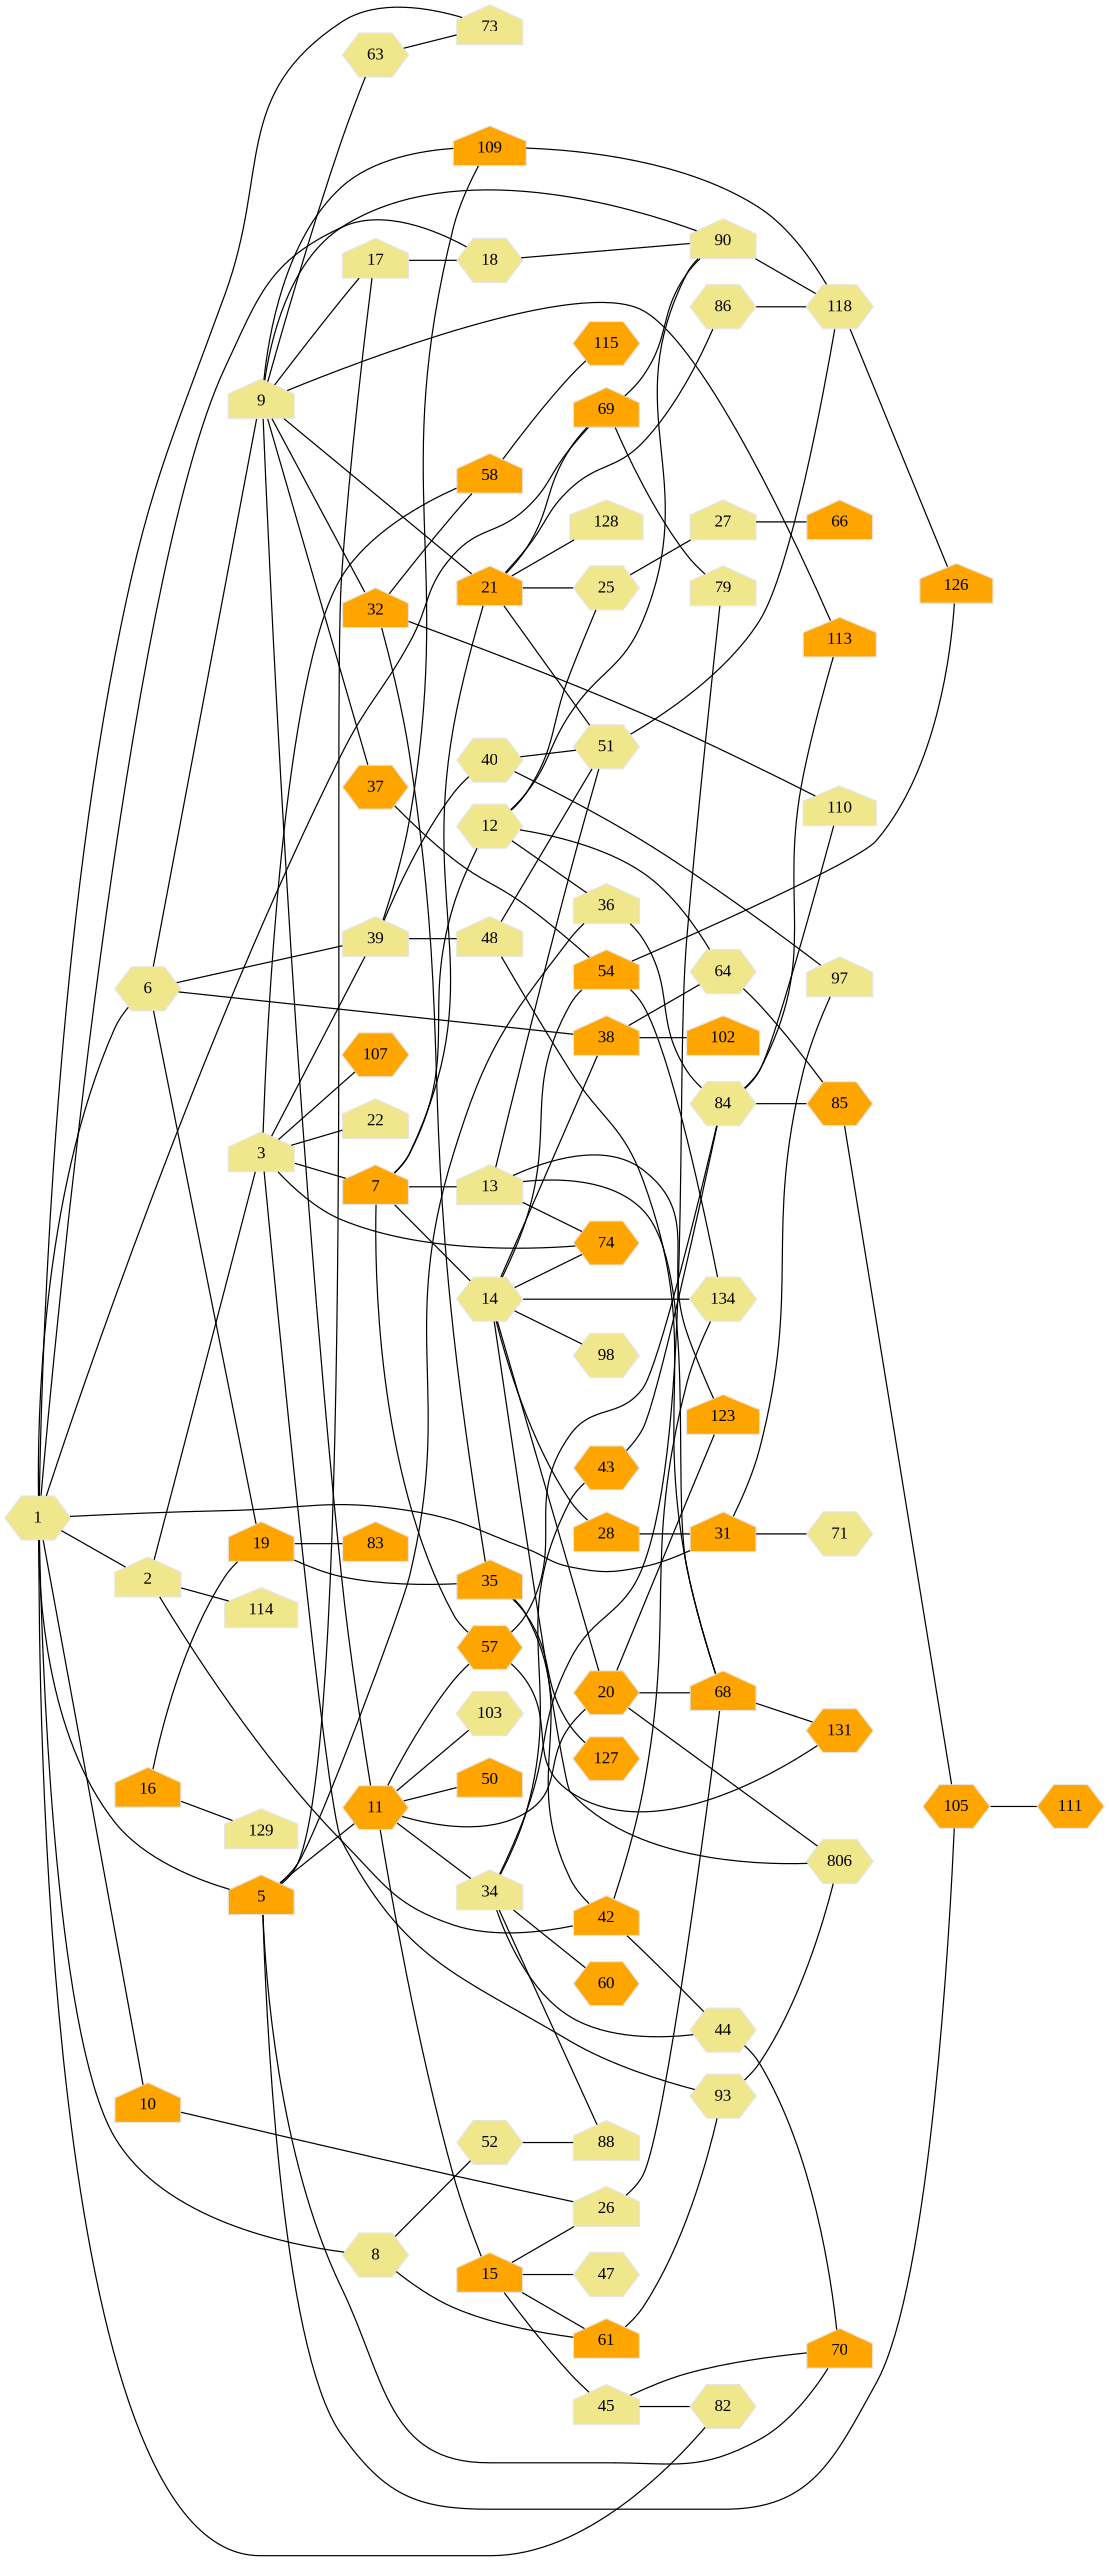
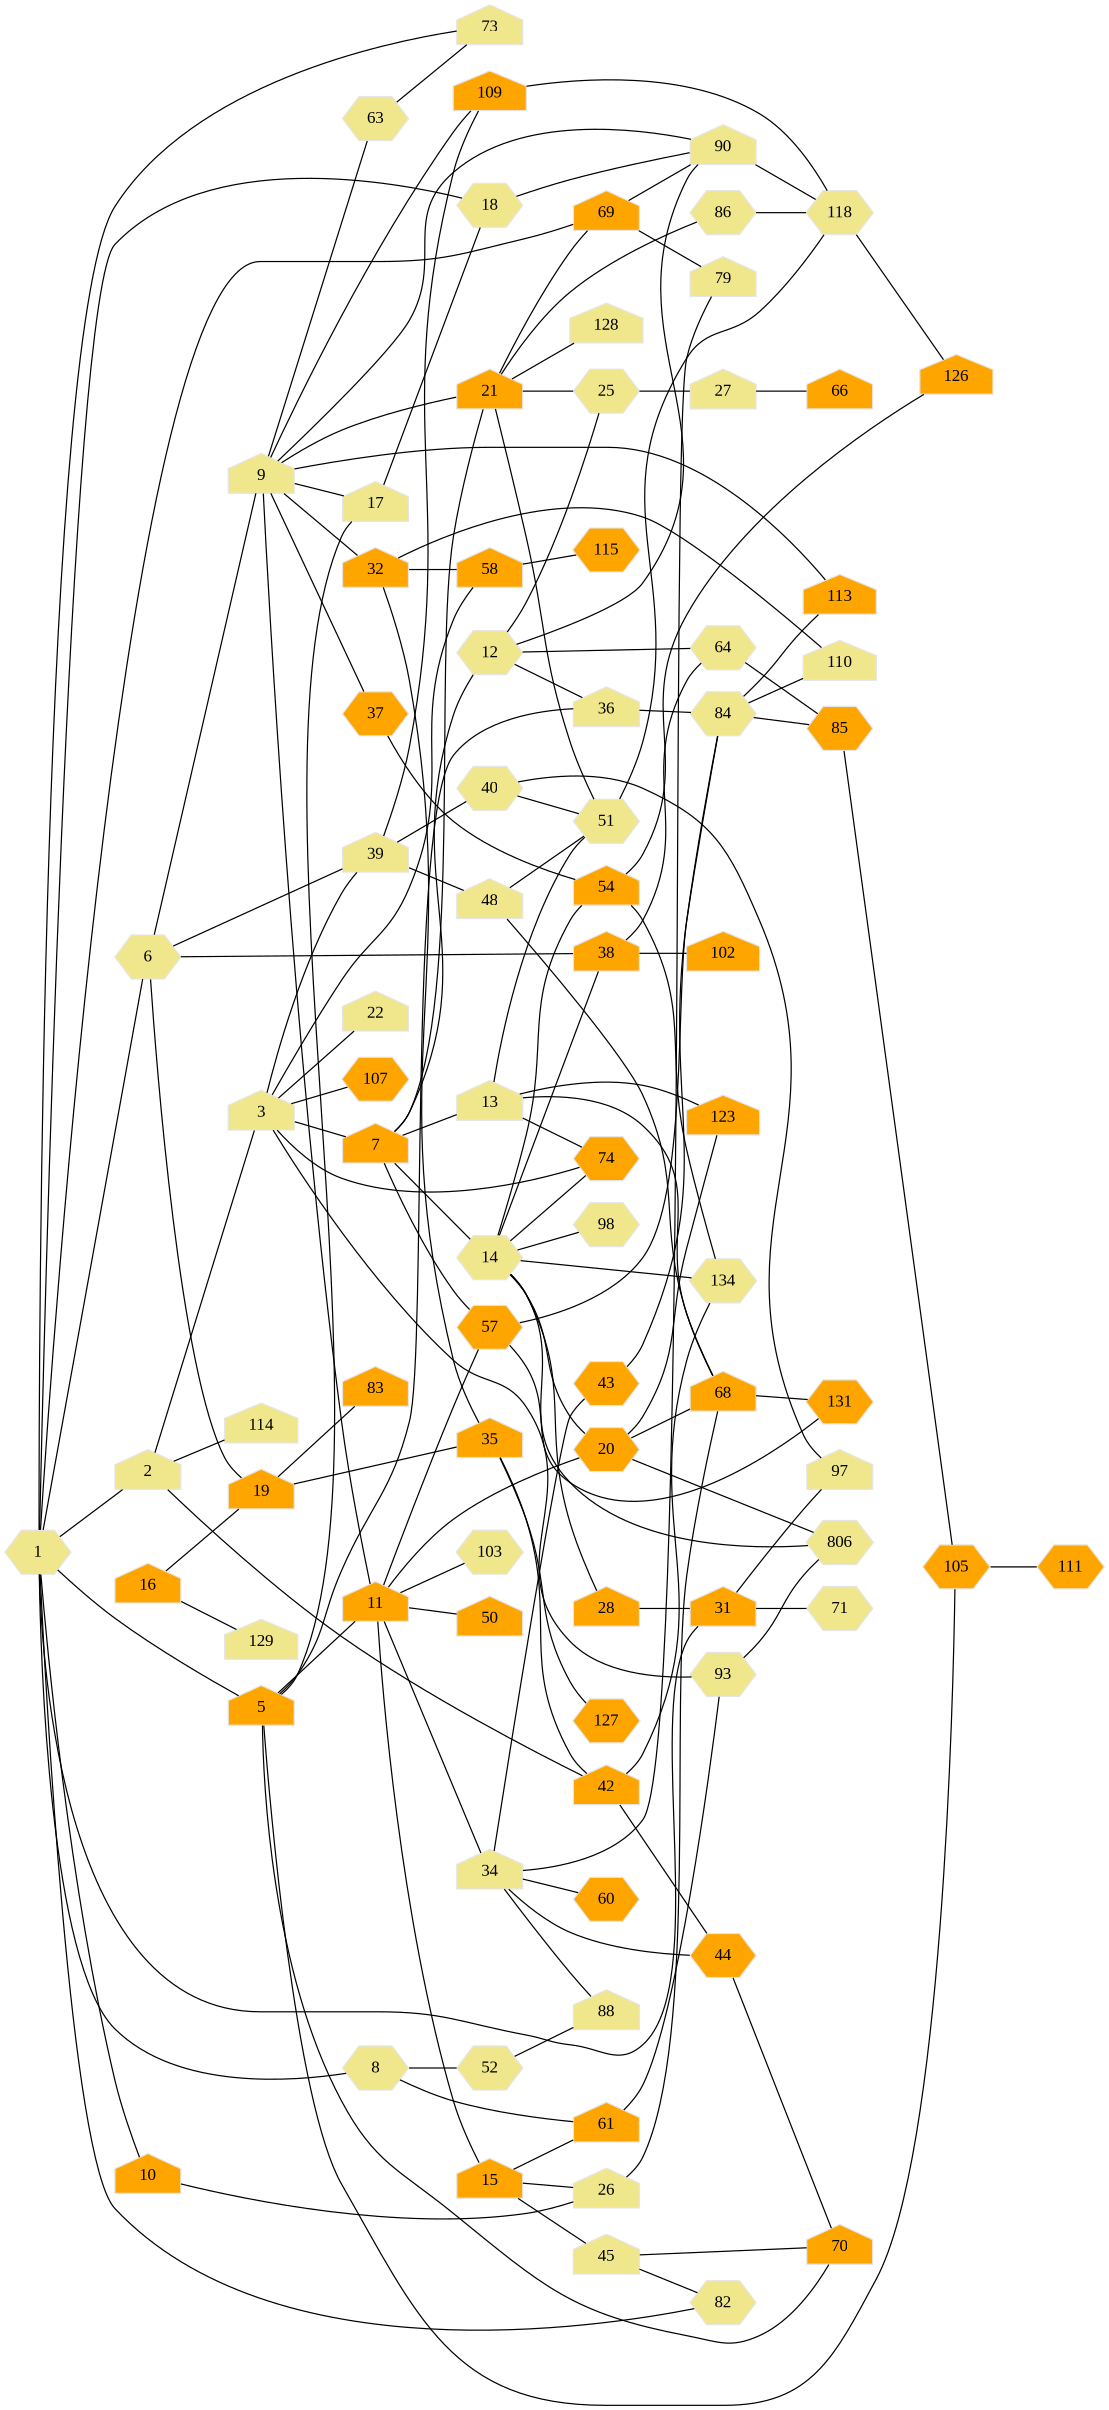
node "11": shape hexagon -> house
node "44": fillcolor khaki -> orange
node "47": removed
